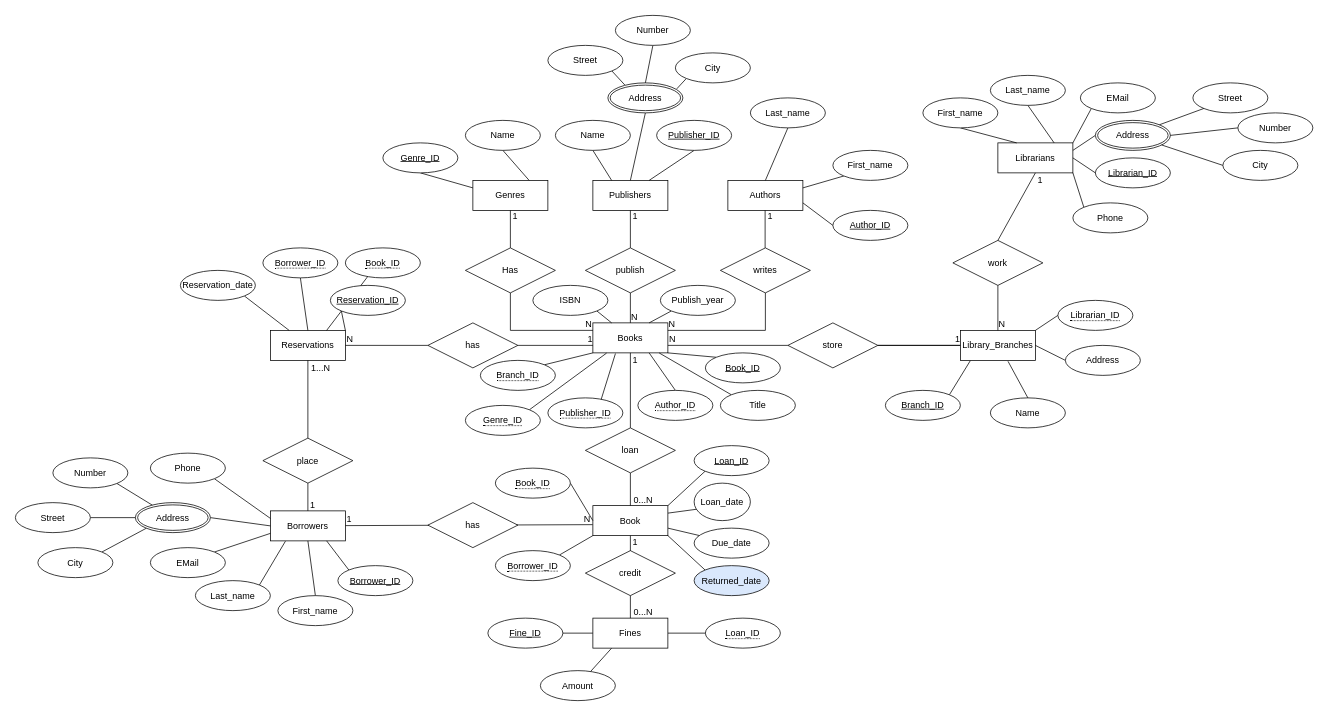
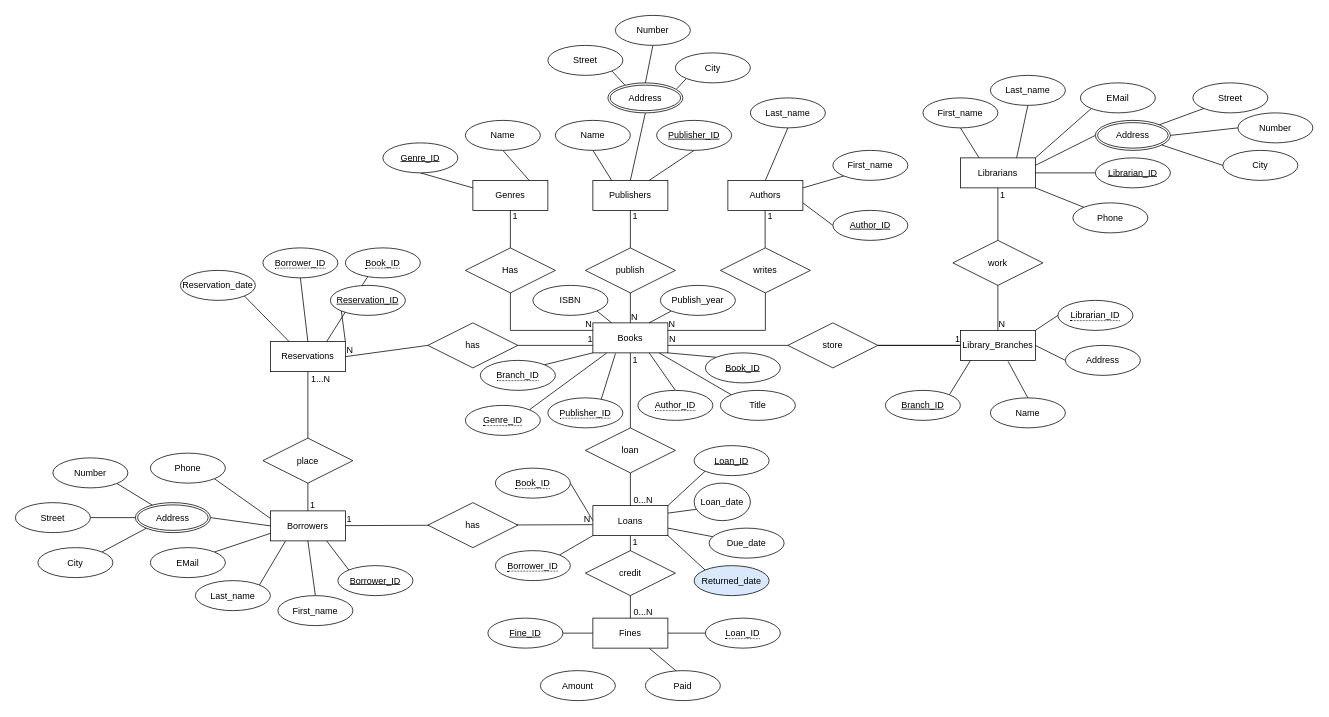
node "Librarians": moved (1035, 158) -> (998, 173)
node "Reservations": moved (308, 345) -> (308, 357)
node "Book": label "Book" -> "Loans"
node "Due_date": moved (732, 543) -> (747, 543)
edge "Fines" -- "Amount": removed
edge "Fines" -- "Paid": added
node "Paid": added
